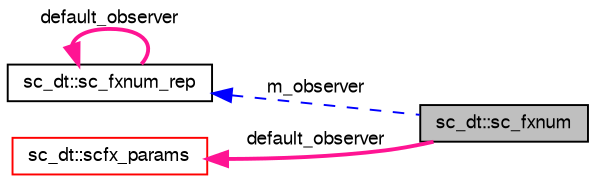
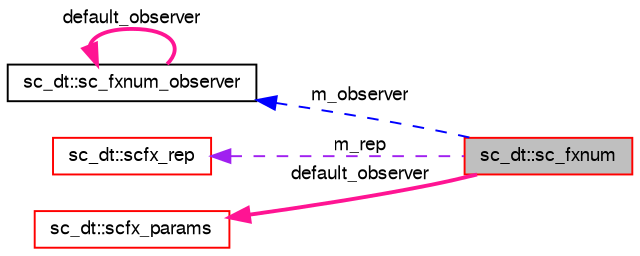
node "sc_dt::sc_fxnum_rep": label "sc_dt::sc_fxnum_rep" -> "sc_dt::sc_fxnum_observer"
node "sc_dt::sc_fxnum": color black -> red
node "sc_dt::scfx_rep": added
